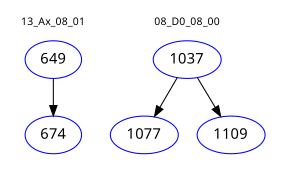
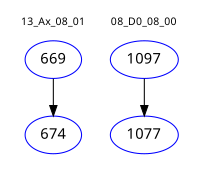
node "649": label "649" -> "669"
node "1037": label "1037" -> "1097"
node "1109": removed
